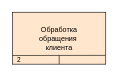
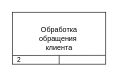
node "Обработкаобращения клиента": fillcolor #ffe6cc -> #ffffff
